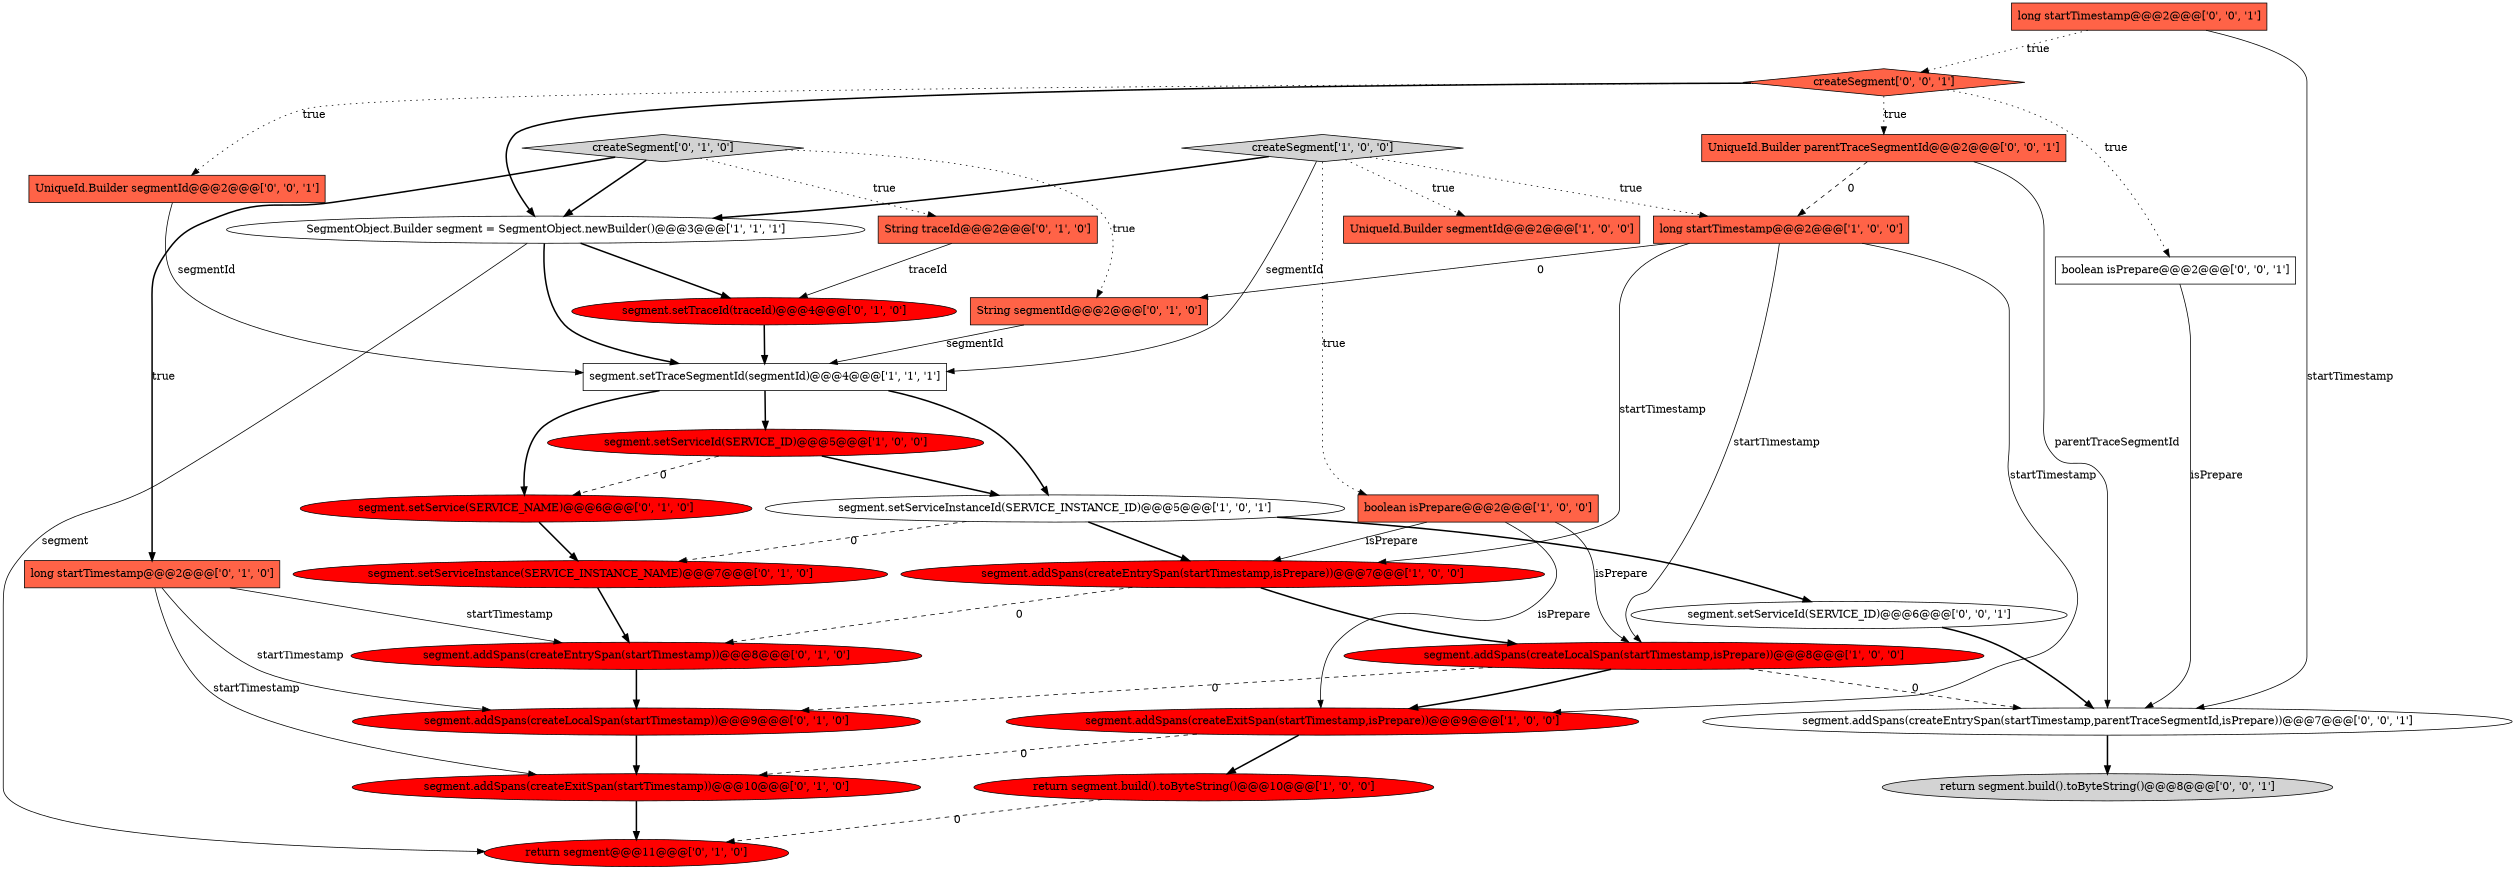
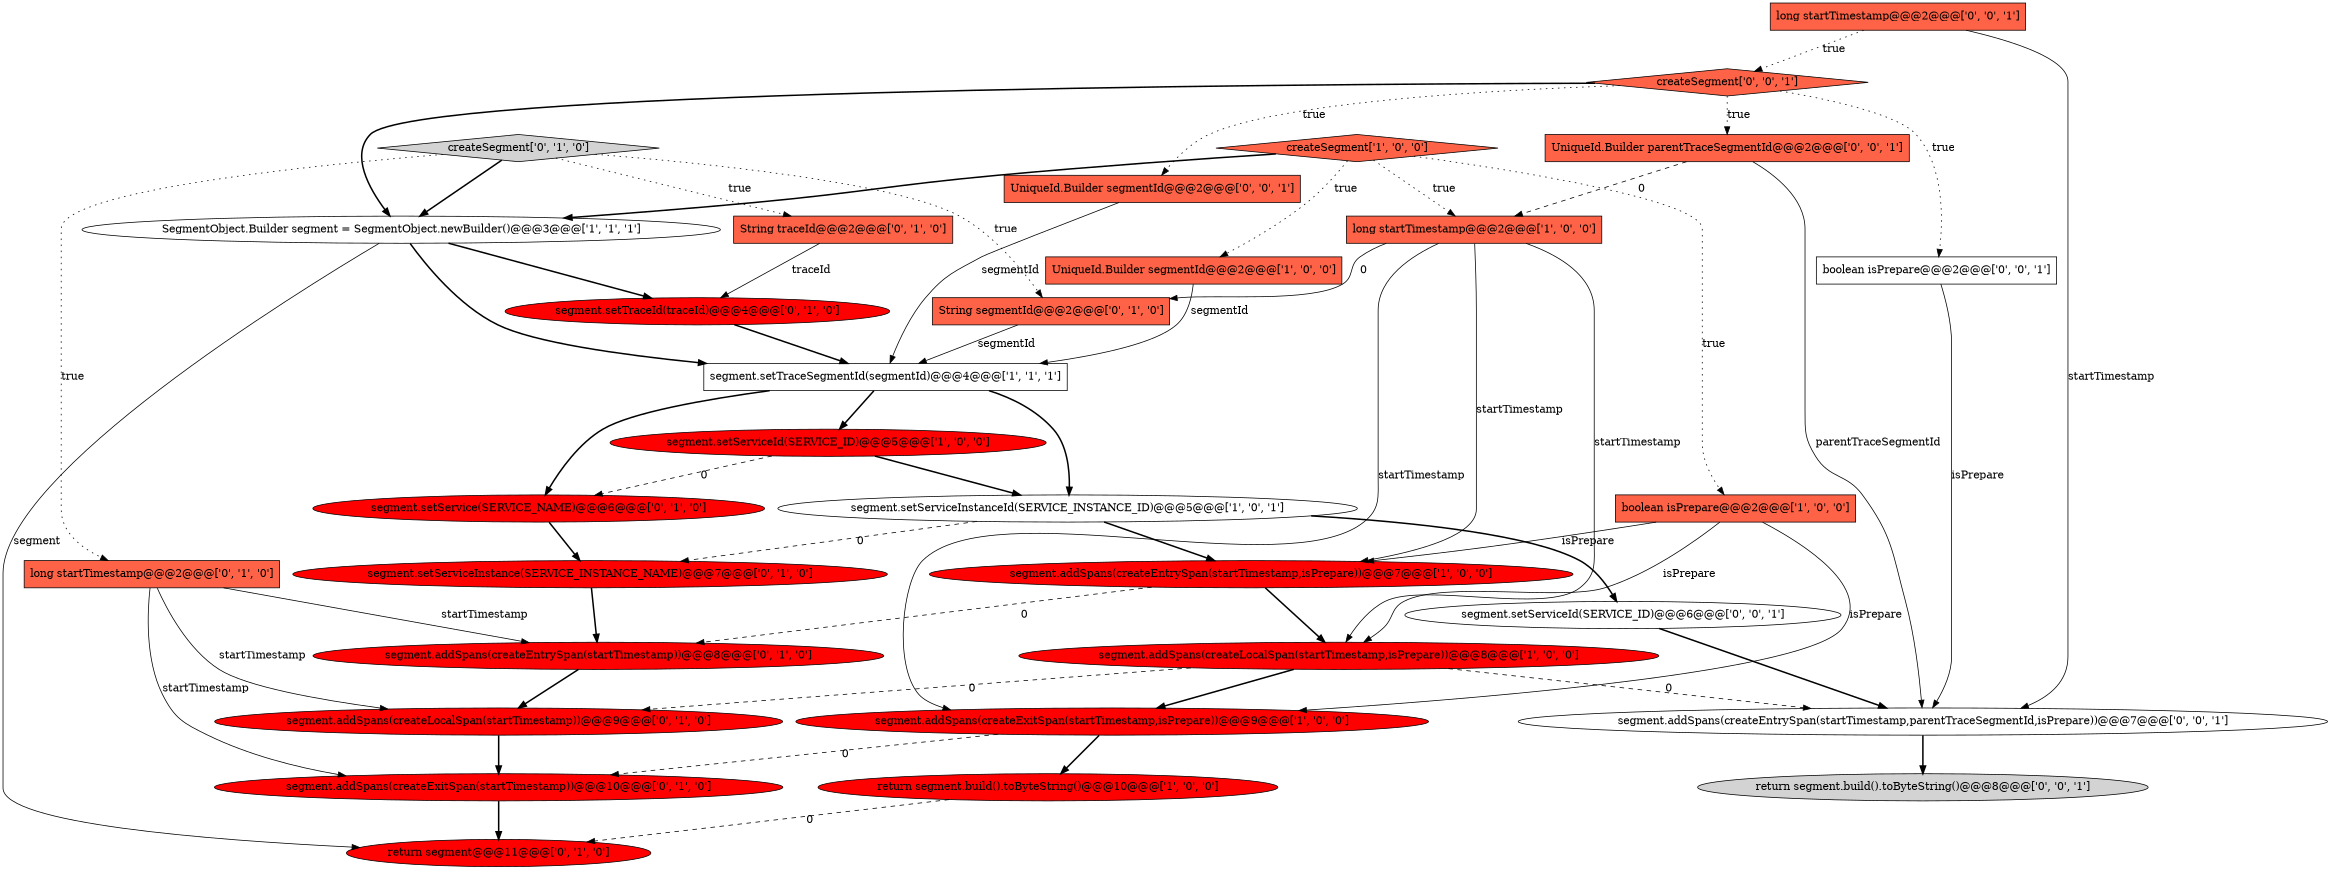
node "createSegment['1', '0', '0']": fillcolor lightgray -> tomato
edge "createSegment['0', '1', '0']" -> "long startTimestamp@@@2@@@['0', '1', '0']": style bold -> dotted
edge "createSegment['1', '0', '0']" -> "segment.setTraceSegmentId(segmentId)@@@4@@@['1', '1', '1']": now "UniqueId.Builder segmentId@@@2@@@['1', '0', '0']" -> "segment.setTraceSegmentId(segmentId)@@@4@@@['1', '1', '1']"
